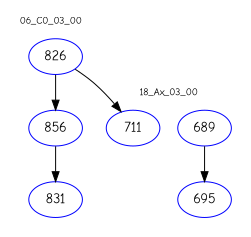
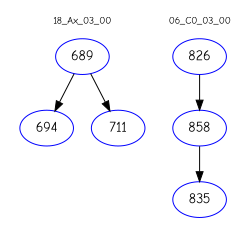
edge "826" -> "711": now "689" -> "711"
node "856": label "856" -> "858"
node "831": label "831" -> "835"
node "695": label "695" -> "694"
